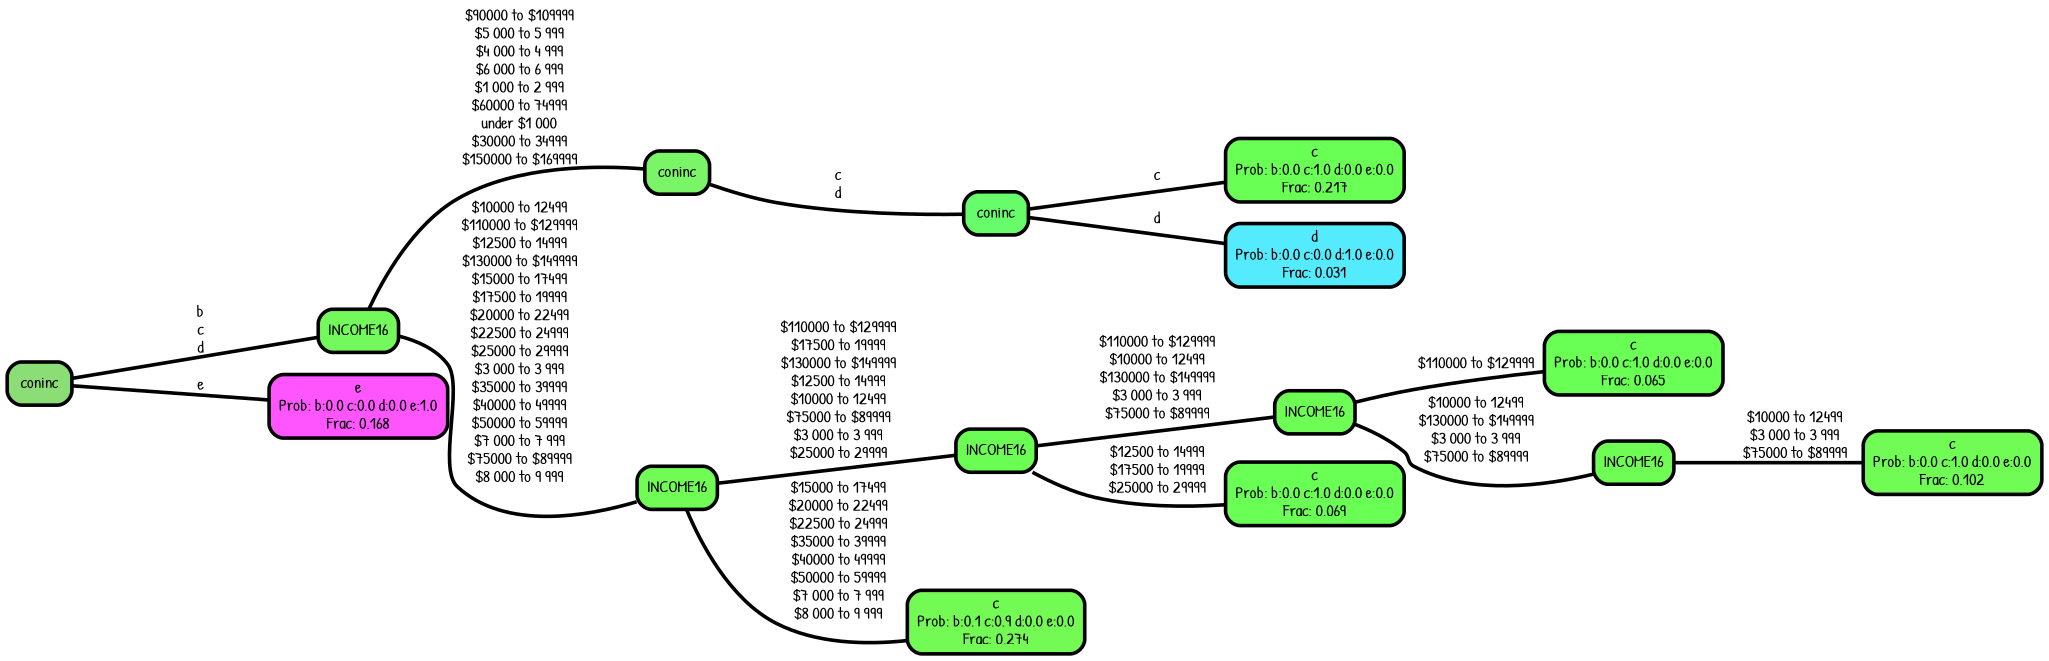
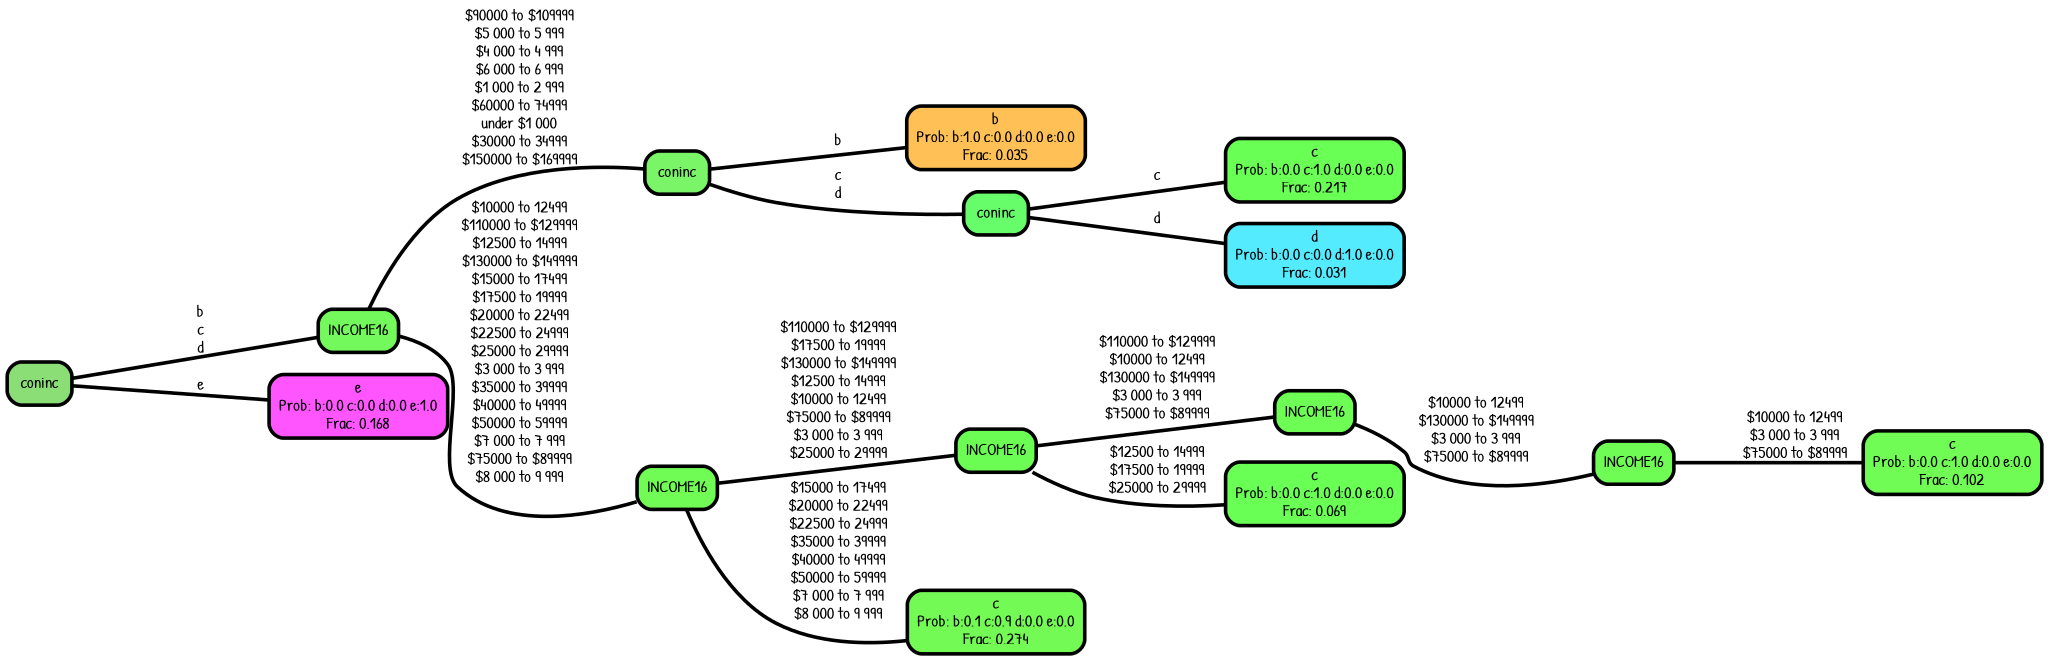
node "b Prob: b:1.0 c:0.0 d:0.0 e:0.0 Frac: 0.035": added
node "c Prob: b:0.0 c:1.0 d:0.0 e:0.0 Frac: 0.065": removed
